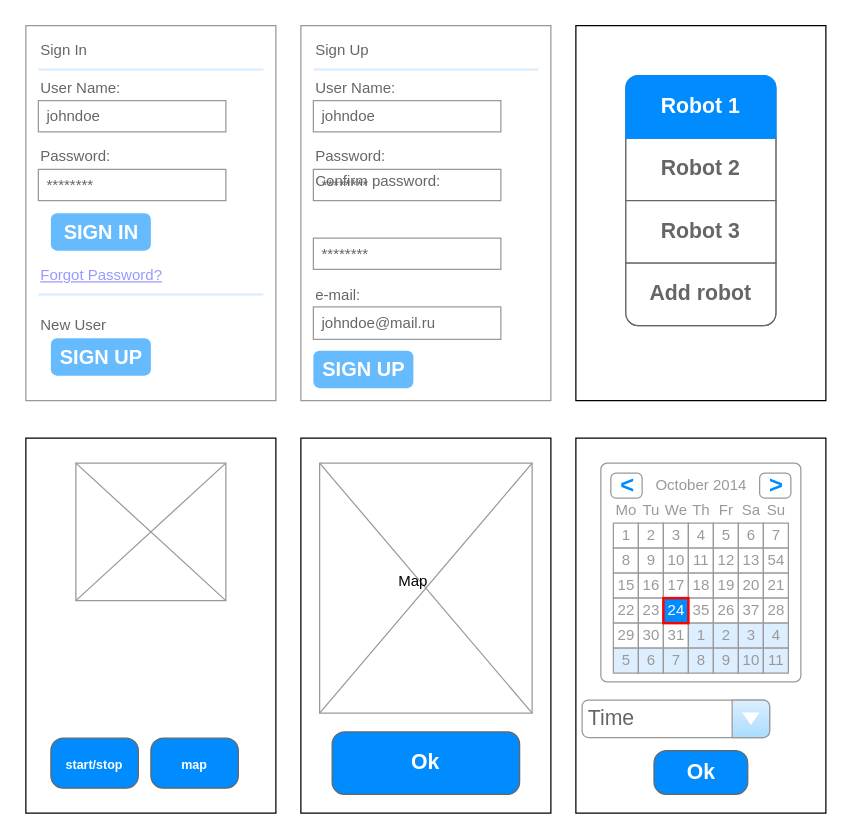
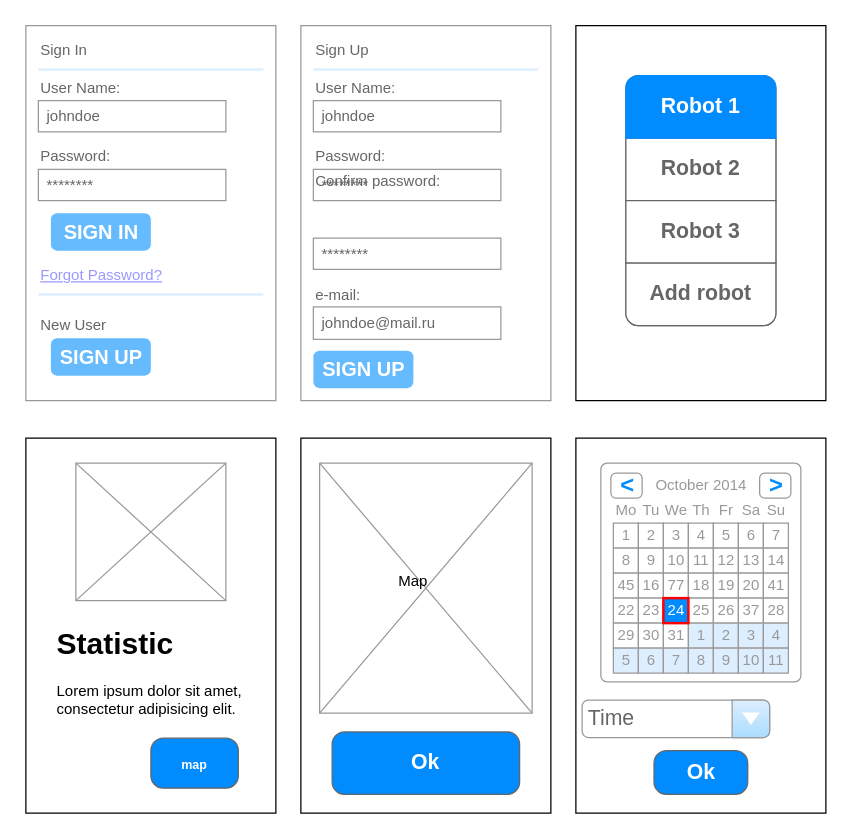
node "54": label "54" -> "14"
node "15": label "15" -> "45"
node "17": label "17" -> "77"
node "21": label "21" -> "41"
node "35": label "35" -> "25"
node "StatisticLorem ipsum dolor sit amet, consectetur adipisicing elit.": added
node "start/stop": removed
